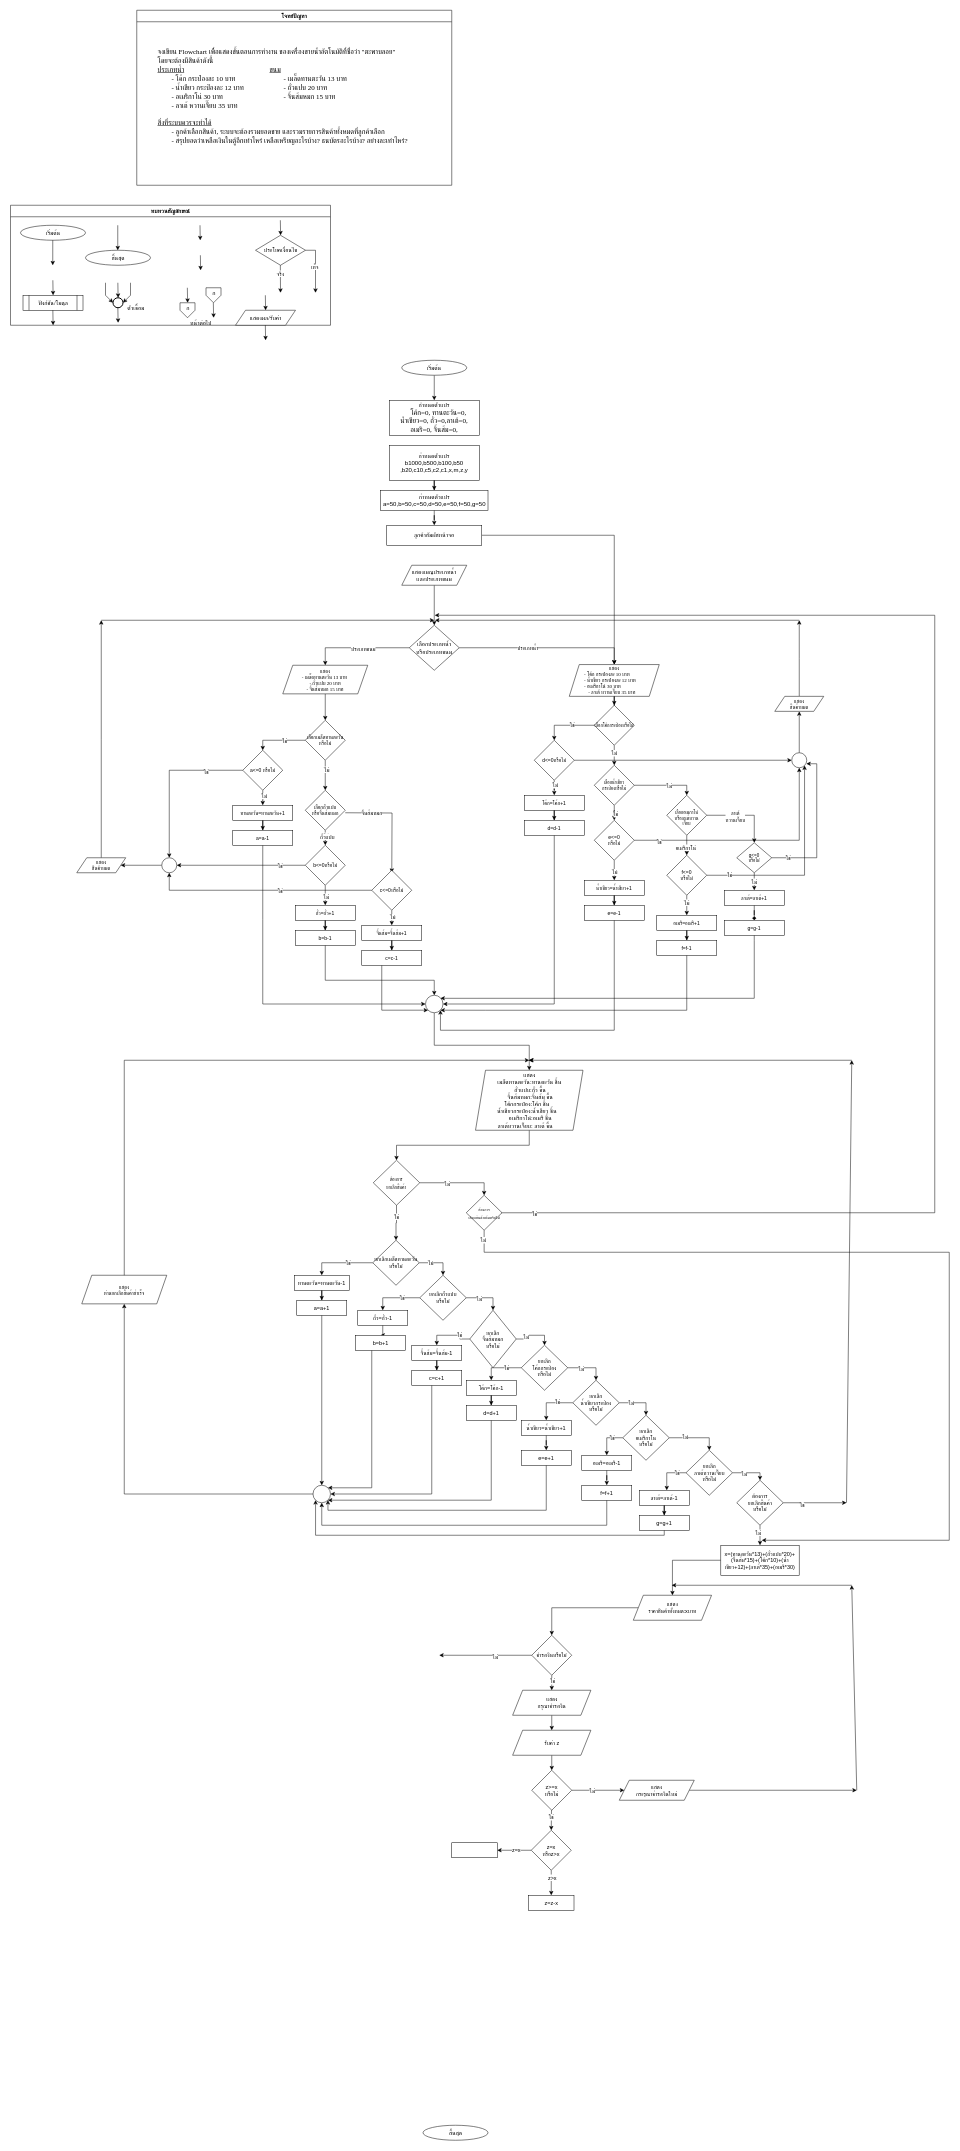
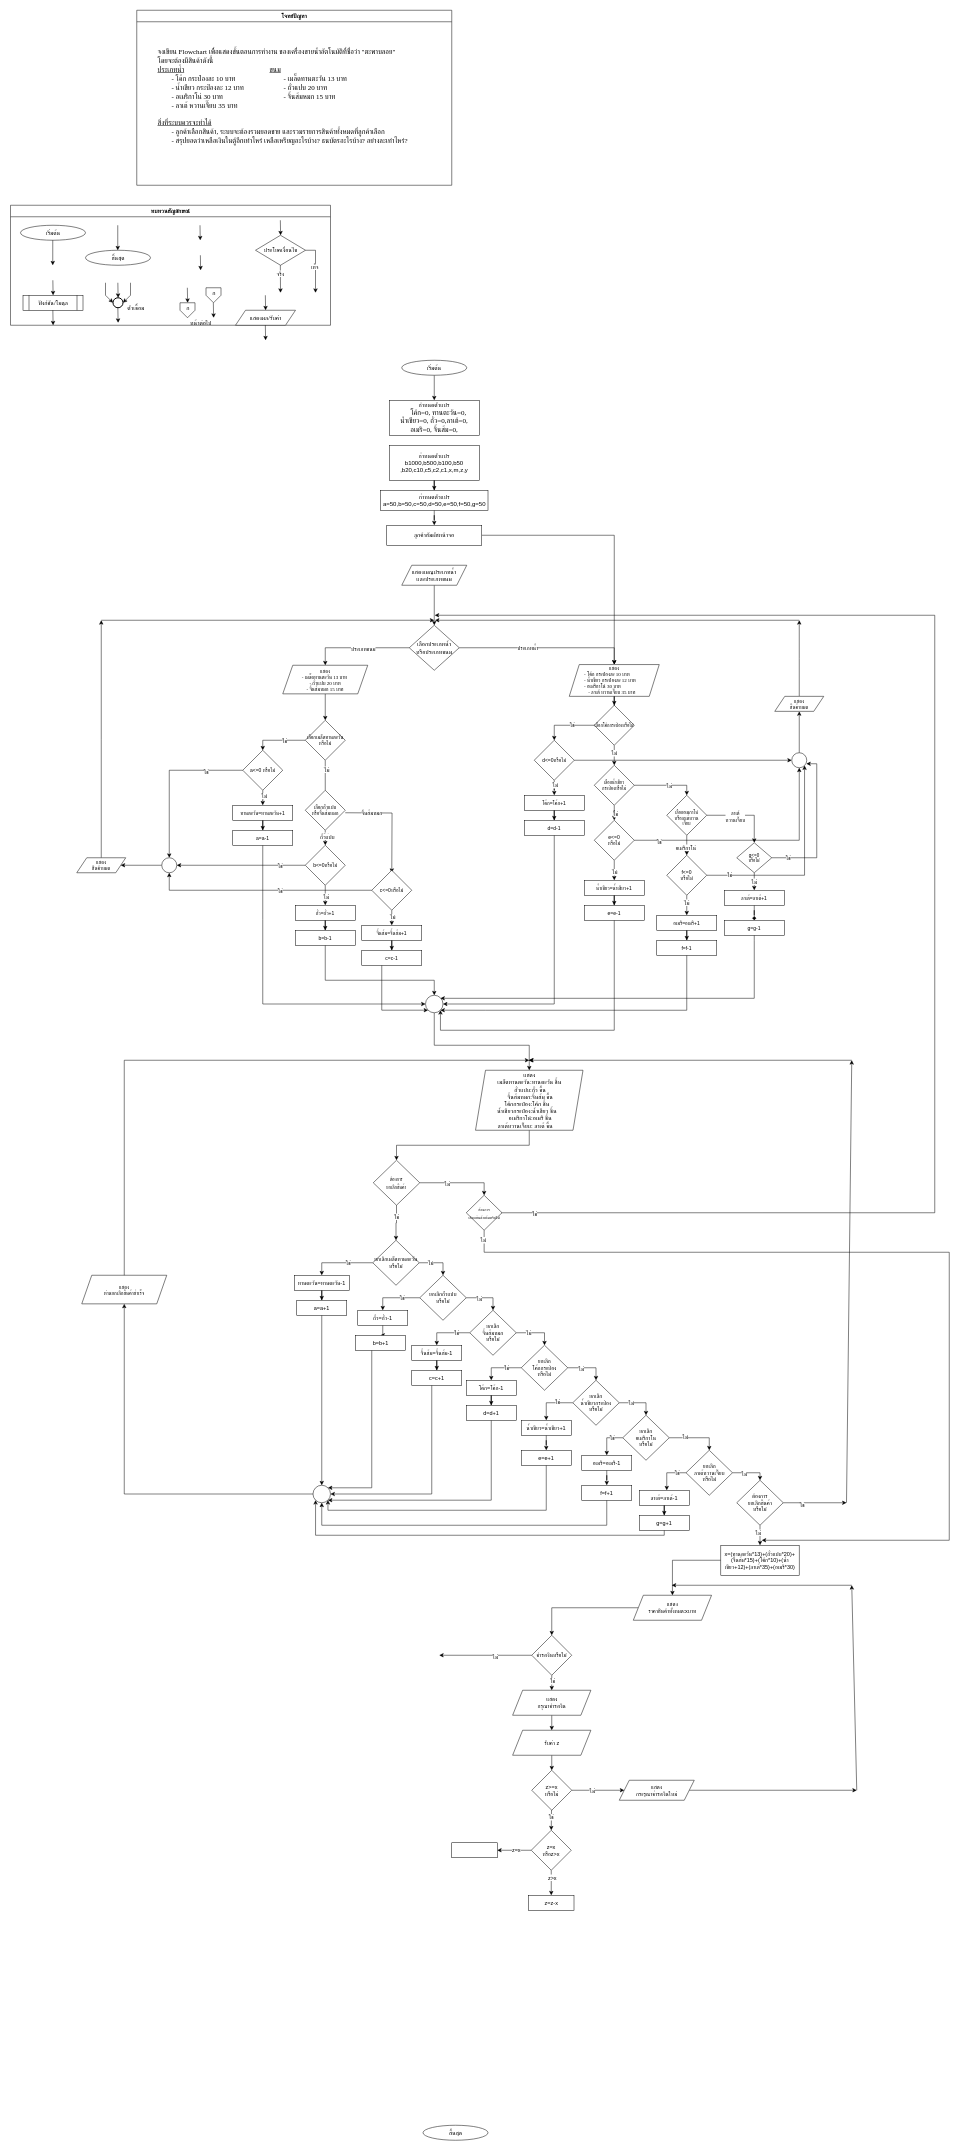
edge "เลือกเมล็ดทานตะวัน หรือไม่" -> "เลือกถั่วแปบ หรือจิ้นส้มหมก": arrowhead classic -> none
node "ยกเลิก จิ้นส้มหมก หรือไม่": size 47x58 -> 47x45
